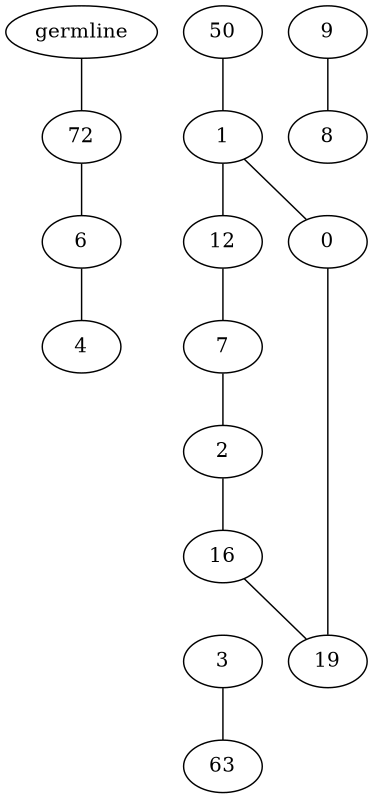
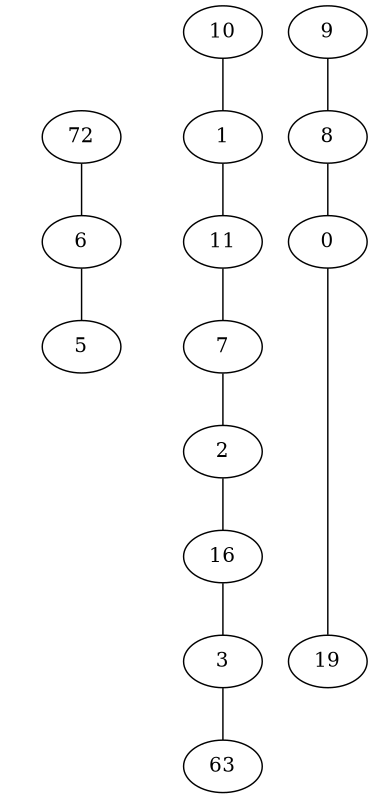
node "germline": removed
node "50": label "50" -> "10"
edge "1" -- "0": now "8" -- "0"
node "12": label "12" -> "11"
node "4": label "4" -> "5"
edge "16" -- "19": now "16" -- "3"
